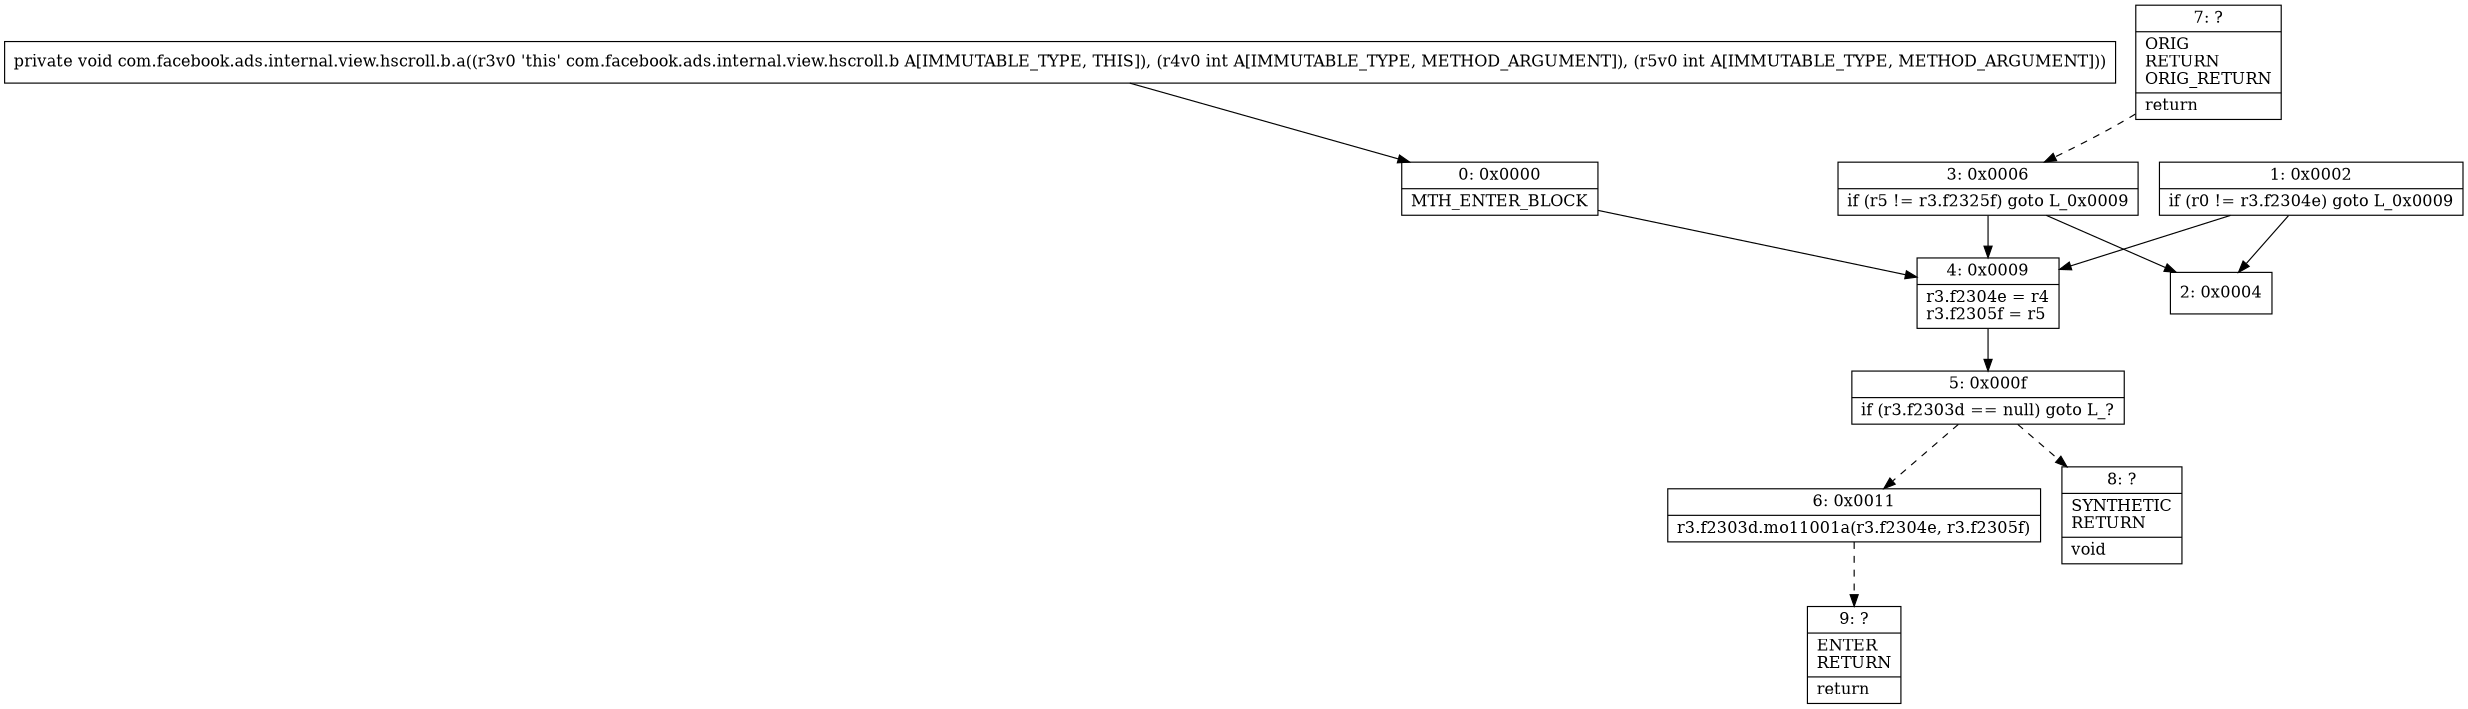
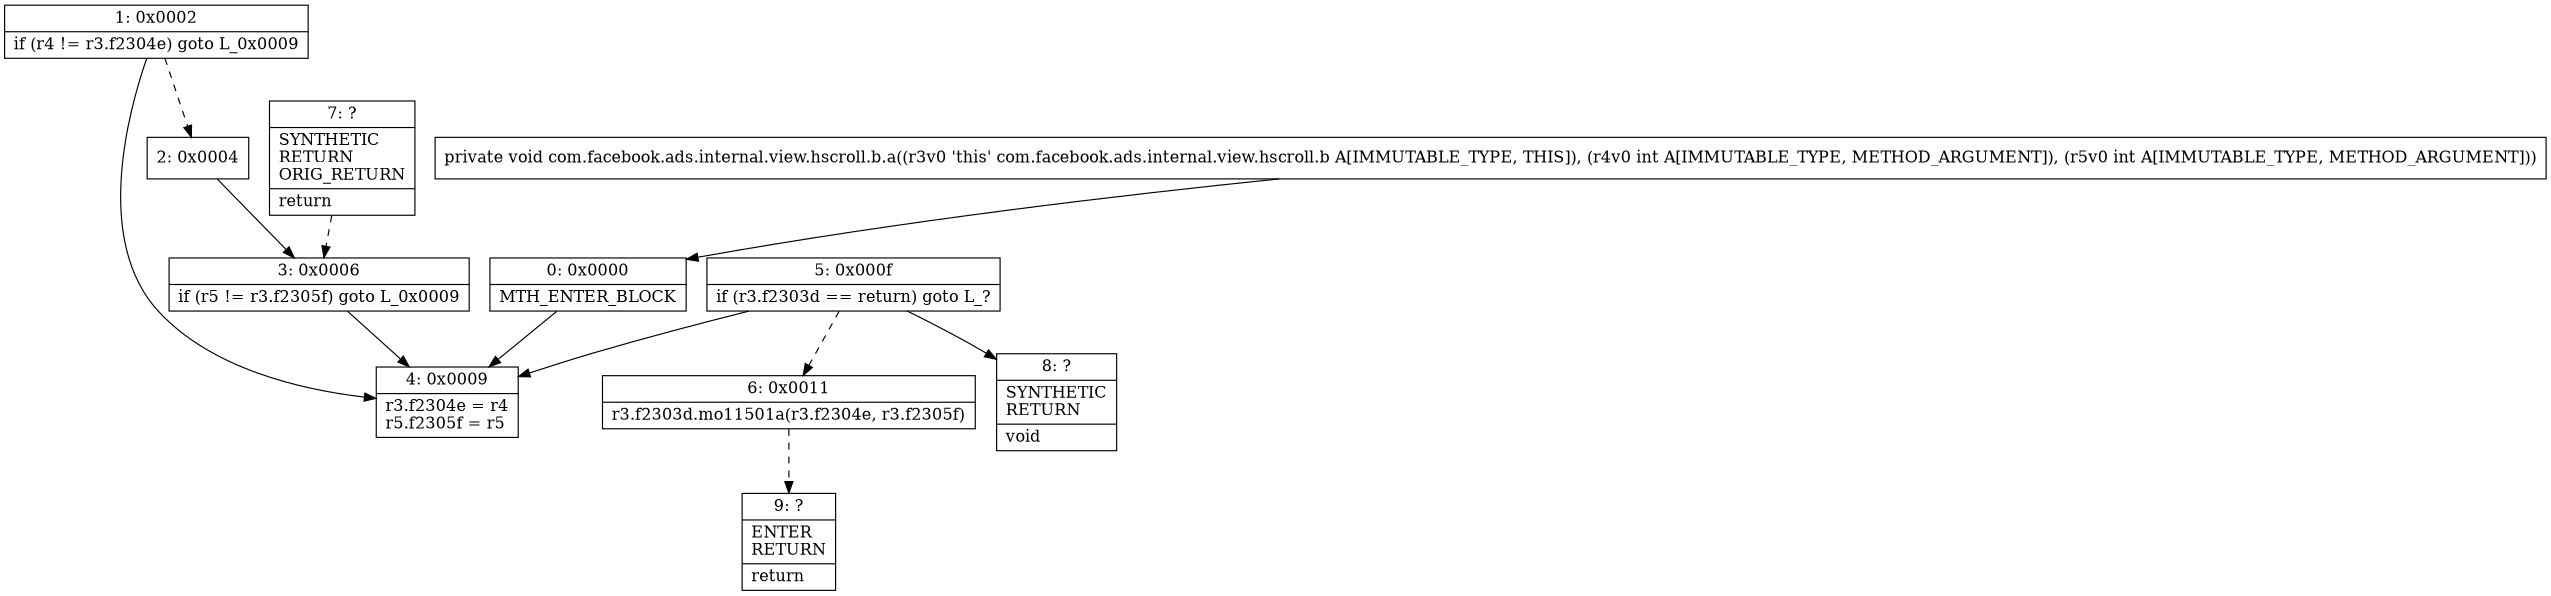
node "7: ?": text "ORIG" -> "SYNTHETIC"
node "3: 0x0006": text "if (r5 != r3.f2325f) goto L_0x0009" -> "if (r5 != r3.f2305f) goto L_0x0009"
node "1: 0x0002": text "if (r0 != r3.f2304e) goto L_0x0009" -> "if (r4 != r3.f2304e) goto L_0x0009"
edge "1: 0x0002" -> "2: 0x0004": style solid -> dashed
edge "3: 0x0006" -> "2: 0x0004": reversed
node "4: 0x0009": text "r3.f2305f = r5" -> "r5.f2305f = r5"
edge "4: 0x0009" -> "5: 0x000f": reversed
node "5: 0x000f": text "if (r3.f2303d == null) goto L_?" -> "if (r3.f2303d == return) goto L_?"
edge "5: 0x000f" -> "8: ?": style dashed -> solid
node "6: 0x0011": text "r3.f2303d.mo11001a(r3.f2304e, r3.f2305f)" -> "r3.f2303d.mo11501a(r3.f2304e, r3.f2305f)"
